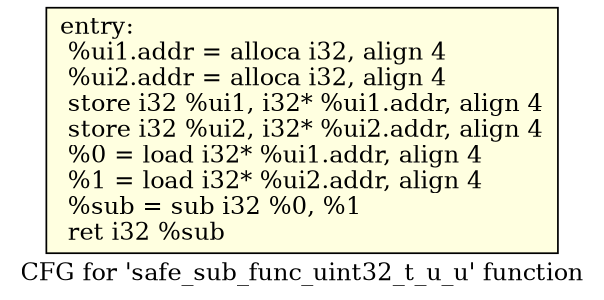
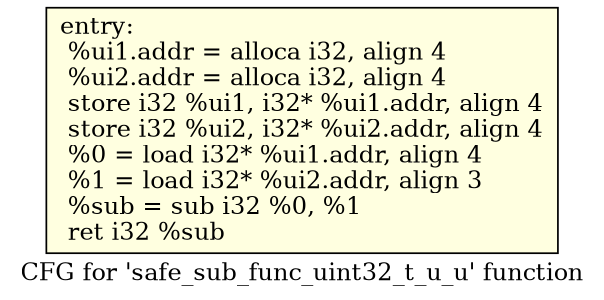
node "entry:": text "%1 = load i32* %ui2.addr, align 4" -> "%1 = load i32* %ui2.addr, align 3"
